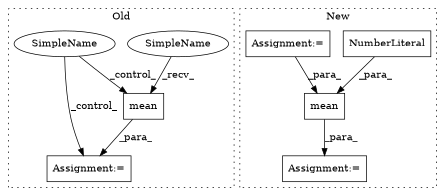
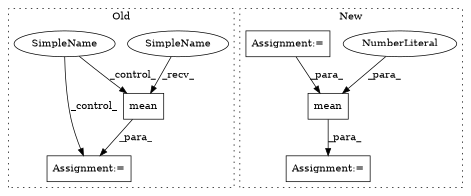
node "NumberLiteral": shape box -> ellipse
